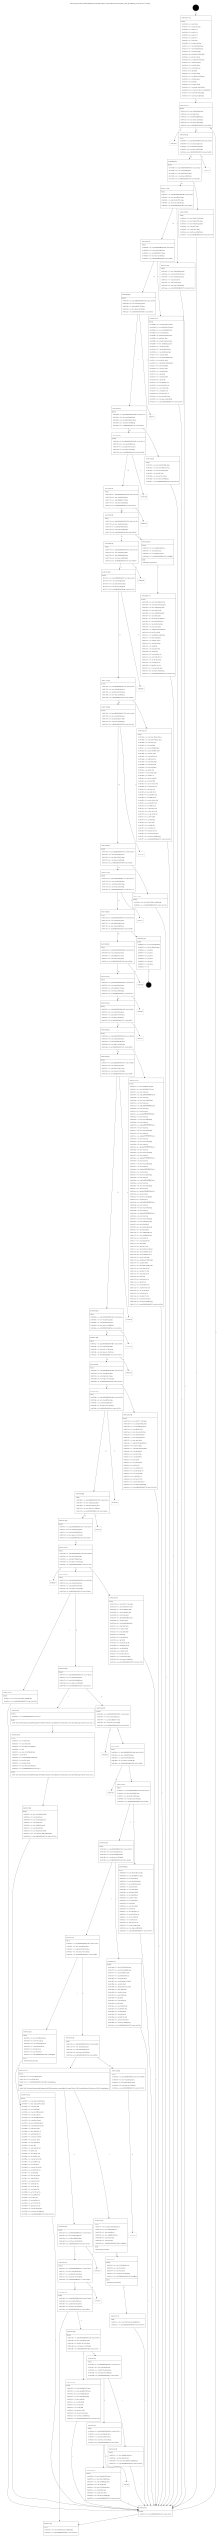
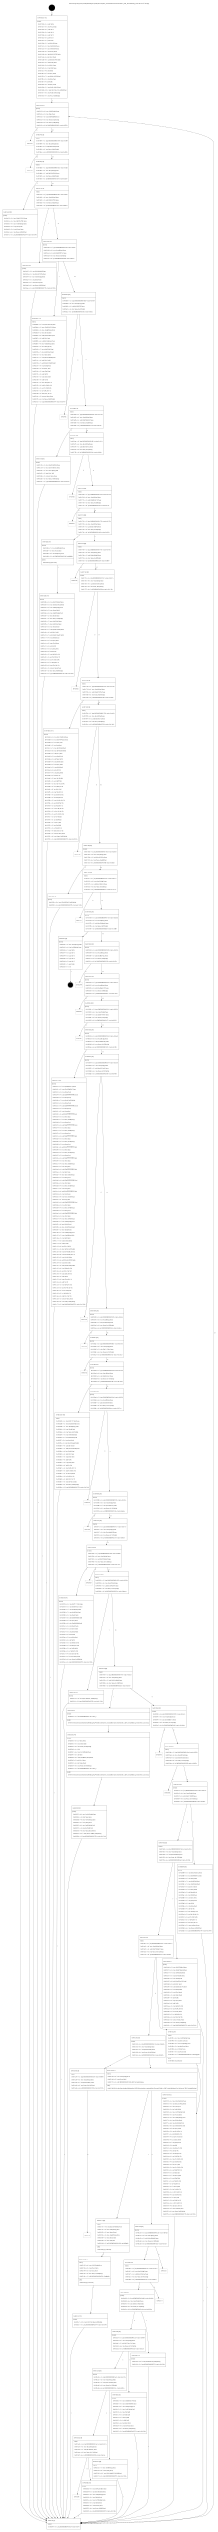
edge "0x4027f4 [5]" -> "0x401e4a [15]": reversed
